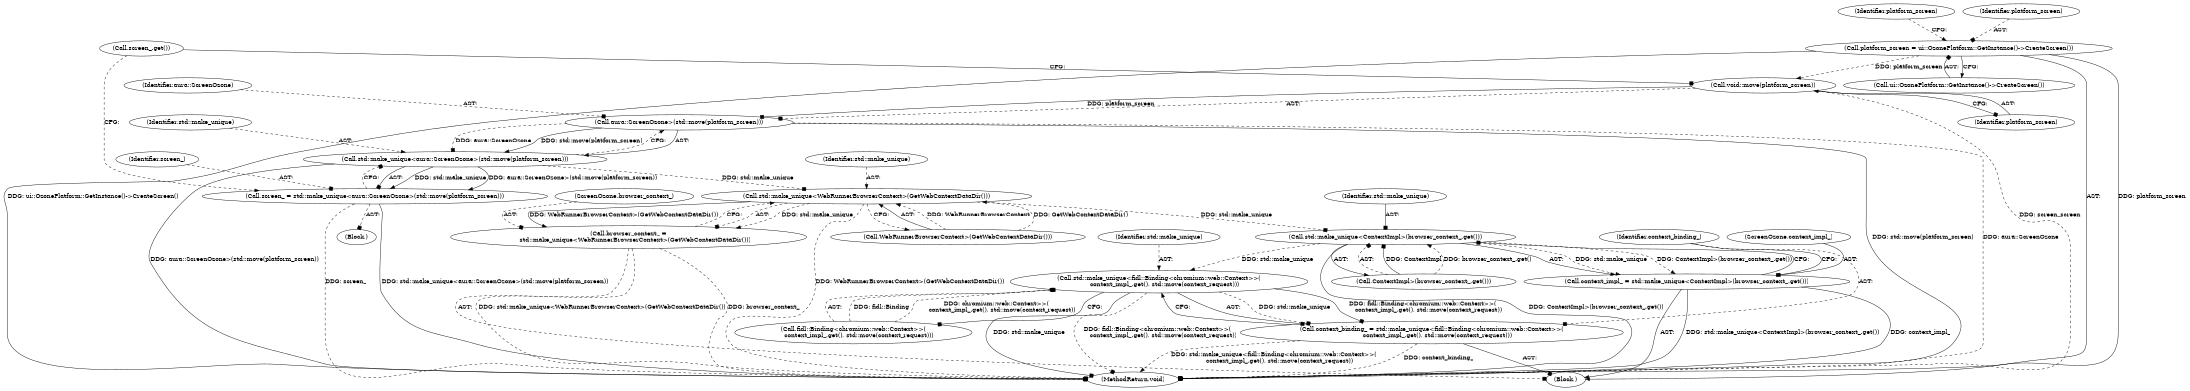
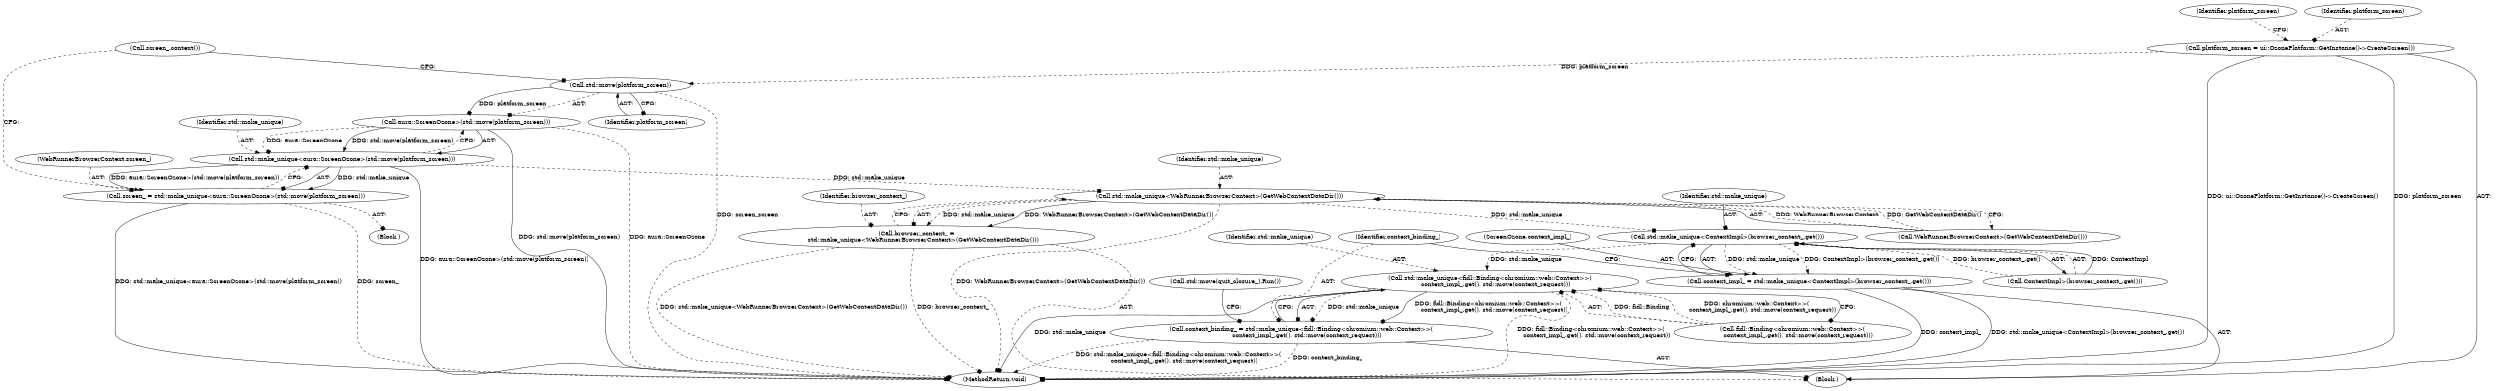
node "(Call,screen_.get())": label "(Call,screen_.get())" -> "(Call,screen_.context())"
node "(Identifier,aura::ScreenOzone)": removed
node "(Call,void::move(platform_screen))": label "(Call,void::move(platform_screen))" -> "(Call,std::move(platform_screen))"
node "(Call,ui::OzonePlatform::GetInstance()->CreateScreen())": removed
node "(Identifier,screen_)": label "(Identifier,screen_)" -> "(WebRunnerBrowserContext,screen_)"
node "(ScreenOzone,browser_context_)": label "(ScreenOzone,browser_context_)" -> "(Identifier,browser_context_)"
node "(Call,std::move(quit_closure_).Run())": added
edge "(Call,std::make_unique<ContextImpl>(browser_context_.get()))" -> "(MethodReturn,void)": removed, label "DDG: ContextImpl>(browser_context_.get())"
